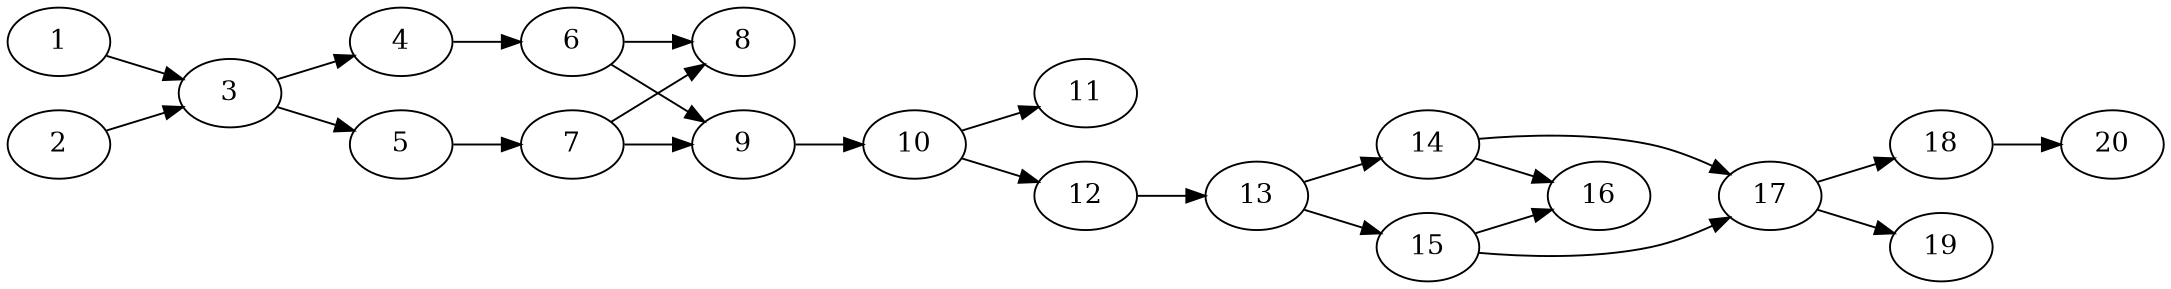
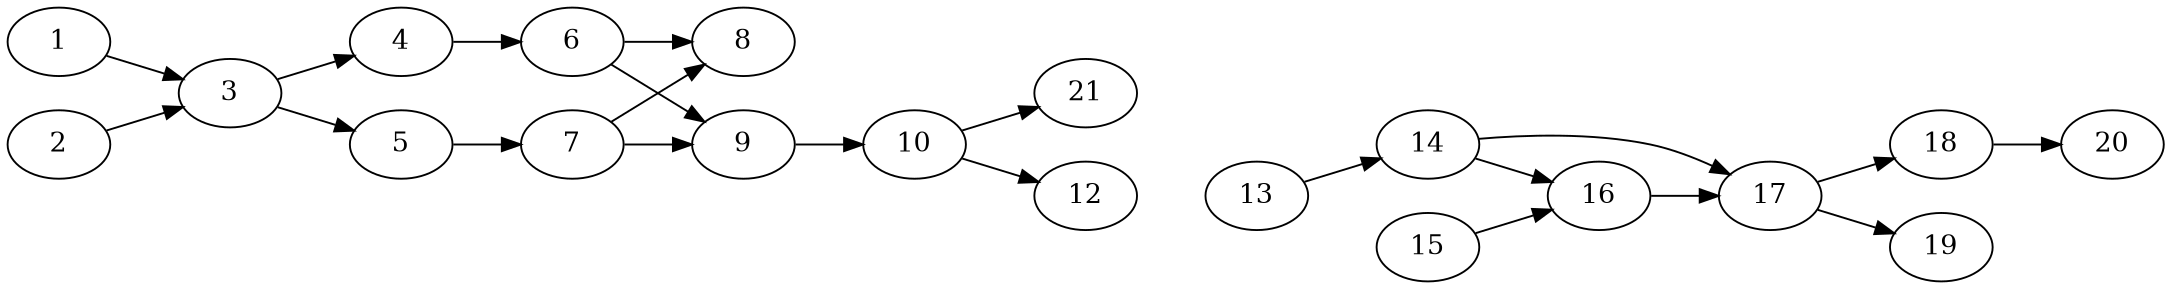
node "11": label "11" -> "21"
edge "12" -> "13": removed
edge "13" -> "15": removed
edge "15" -> "17": now "16" -> "17"
